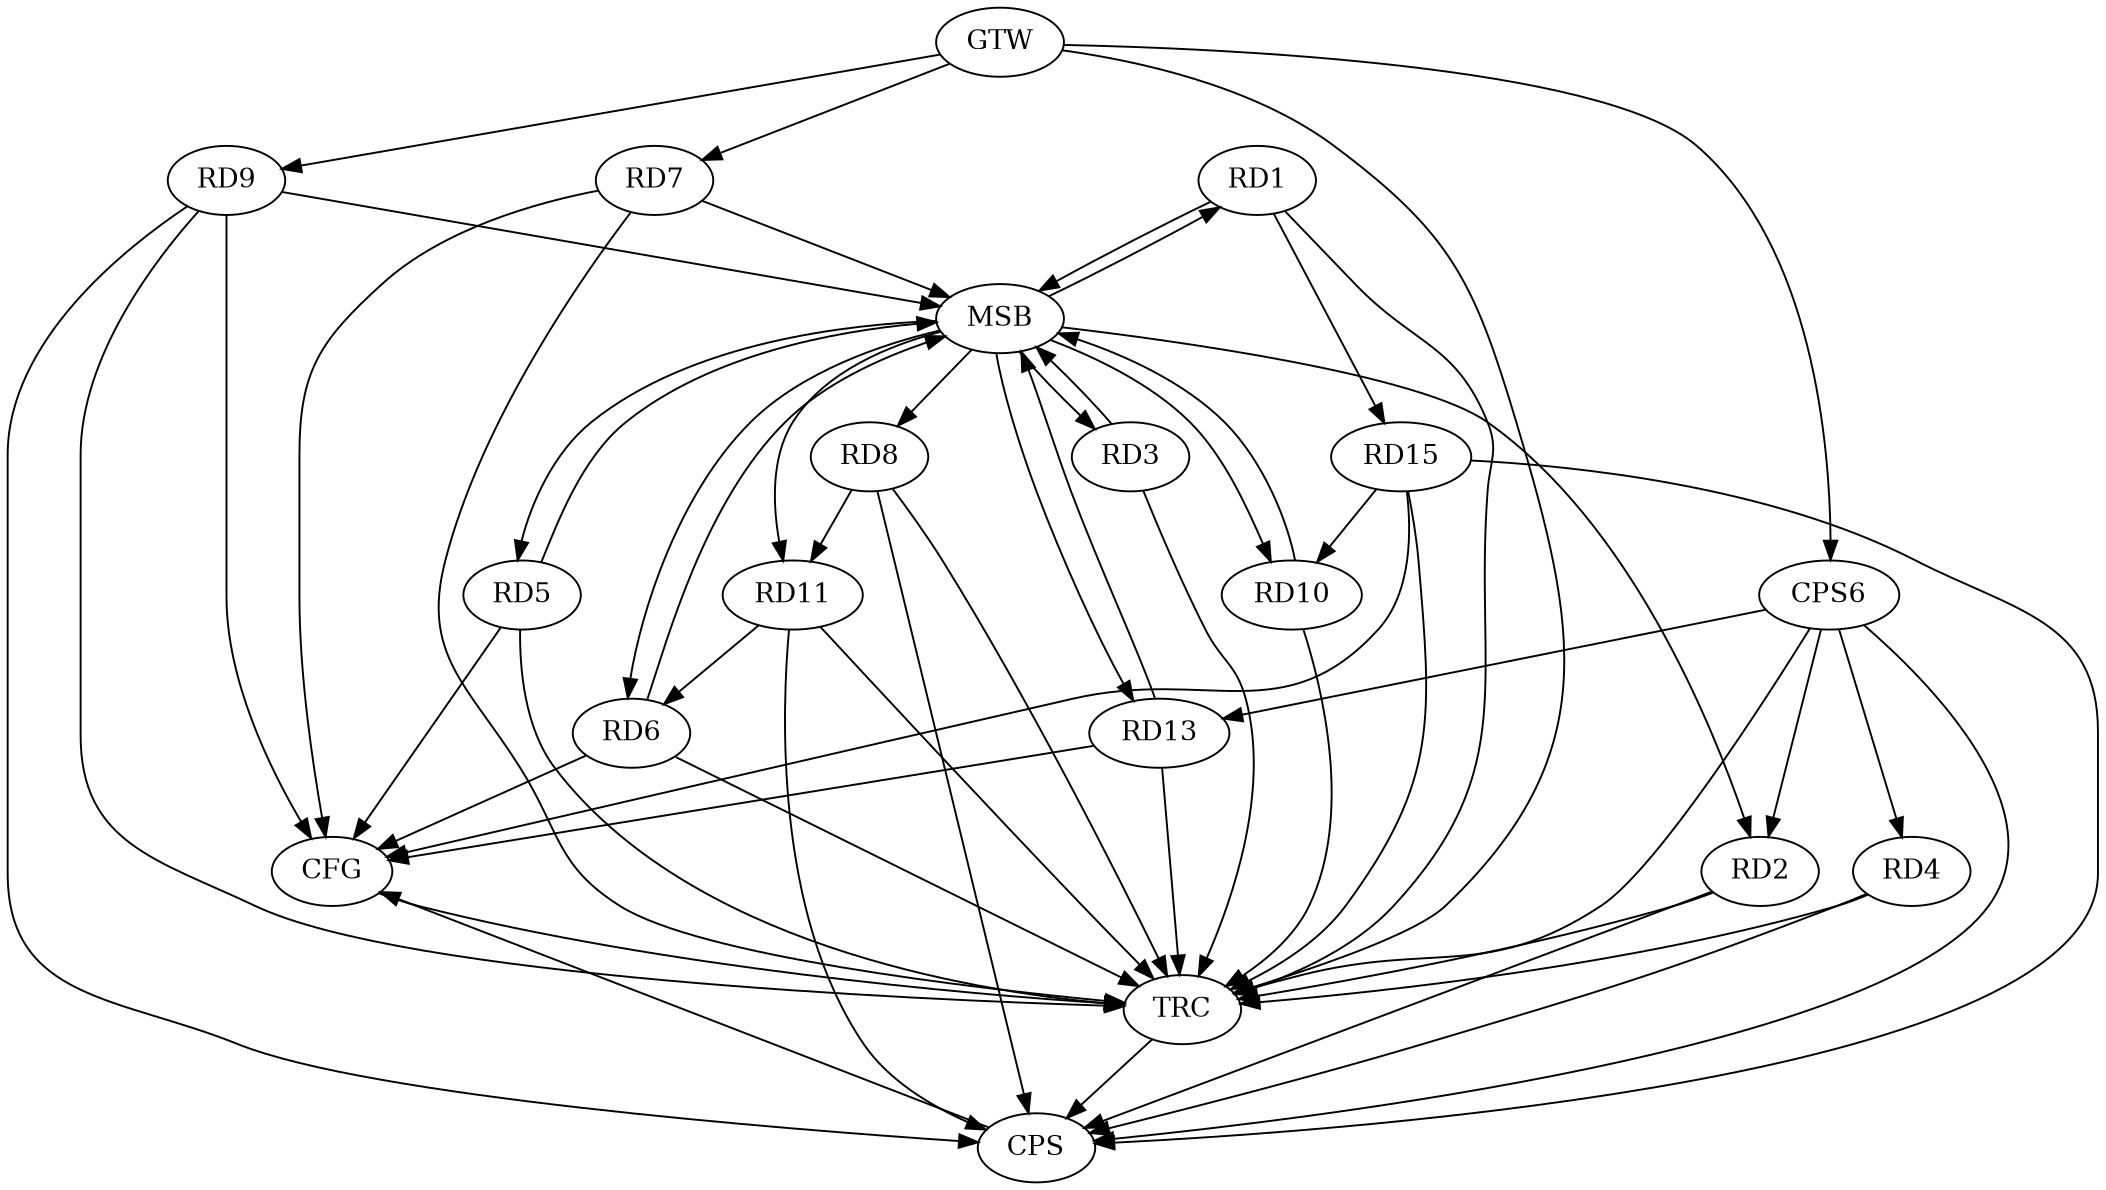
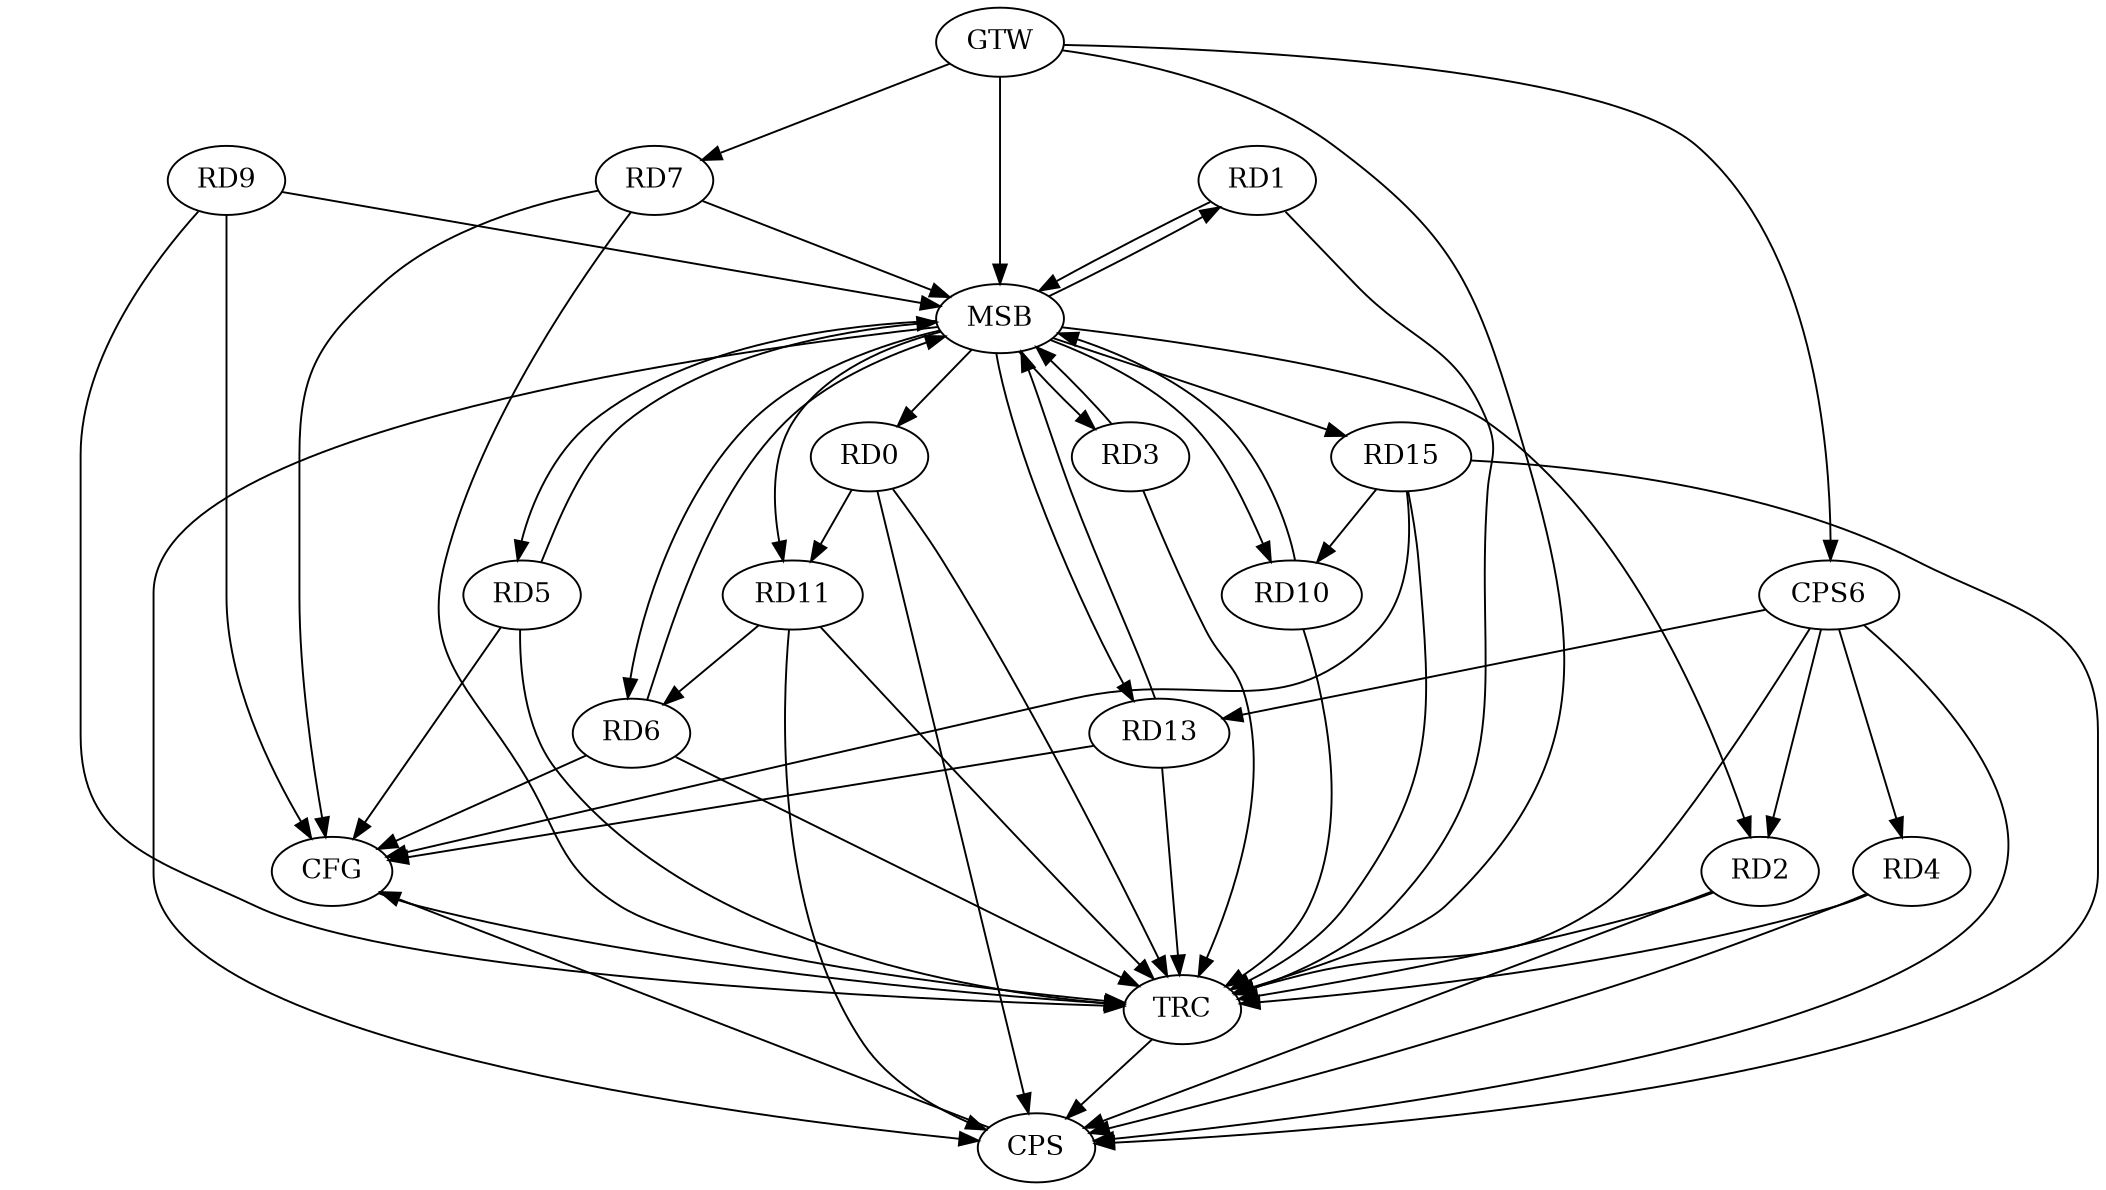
edge "GTW" -> "RD9": now "GTW" -> "MSB"
edge "RD1" -> "RD15": now "MSB" -> "RD15"
node "RD8": label "RD8" -> "RD0"
edge "RD9" -> "CPS": now "MSB" -> "CPS"
